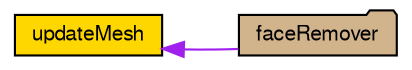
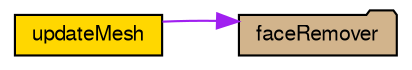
edge "faceRemover" -> "updateMesh": reversed
